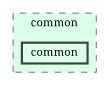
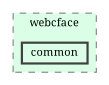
cluster "common": label "common" -> "webcface"
